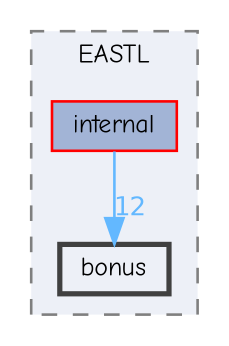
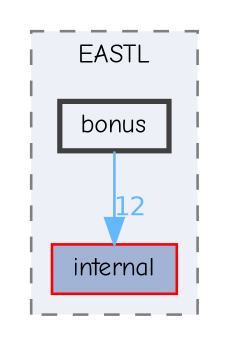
edge "internal" -> "bonus": reversed
